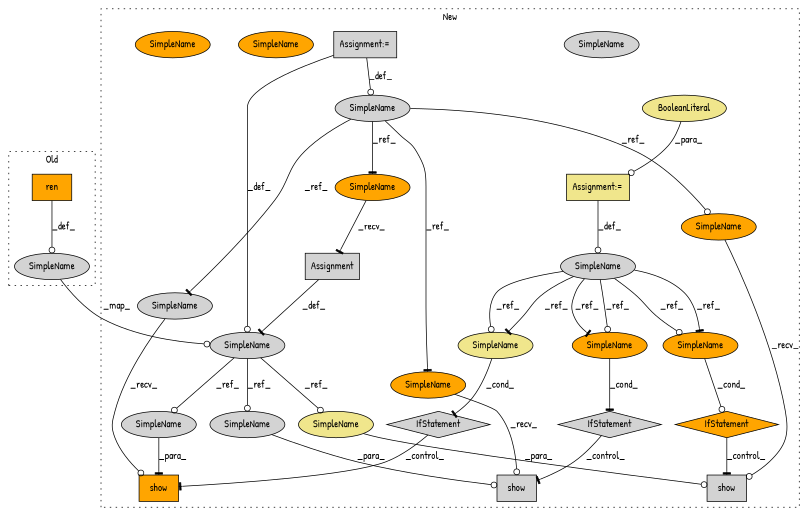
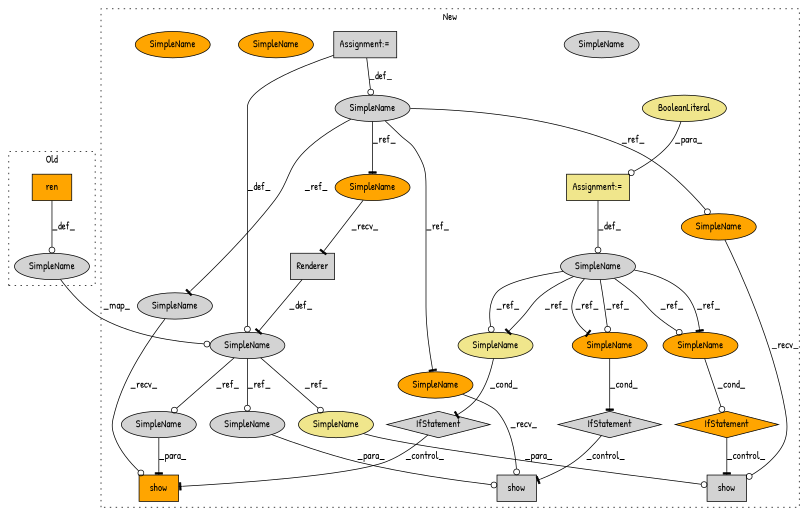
node "Assignment": label "Assignment" -> "Renderer"
